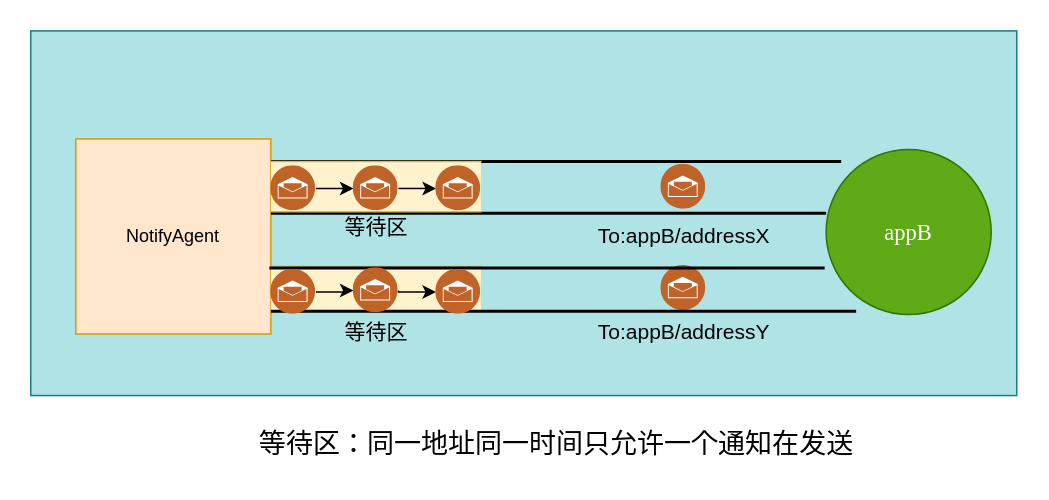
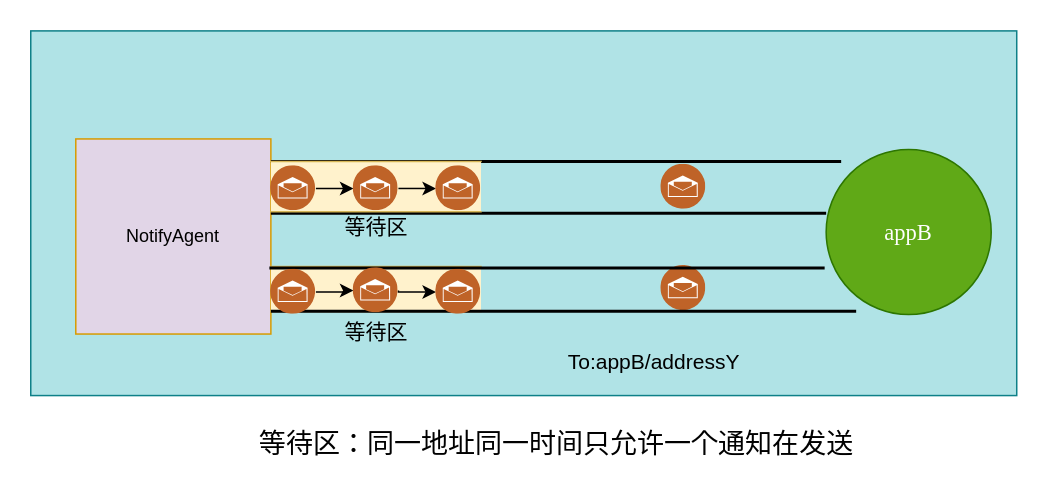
node "NotifyAgent": fillcolor #ffe6cc -> #e1d5e7
node "To:appB/addressX": removed
node "To:appB/addressY": moved (683, 332) -> (653, 362)
